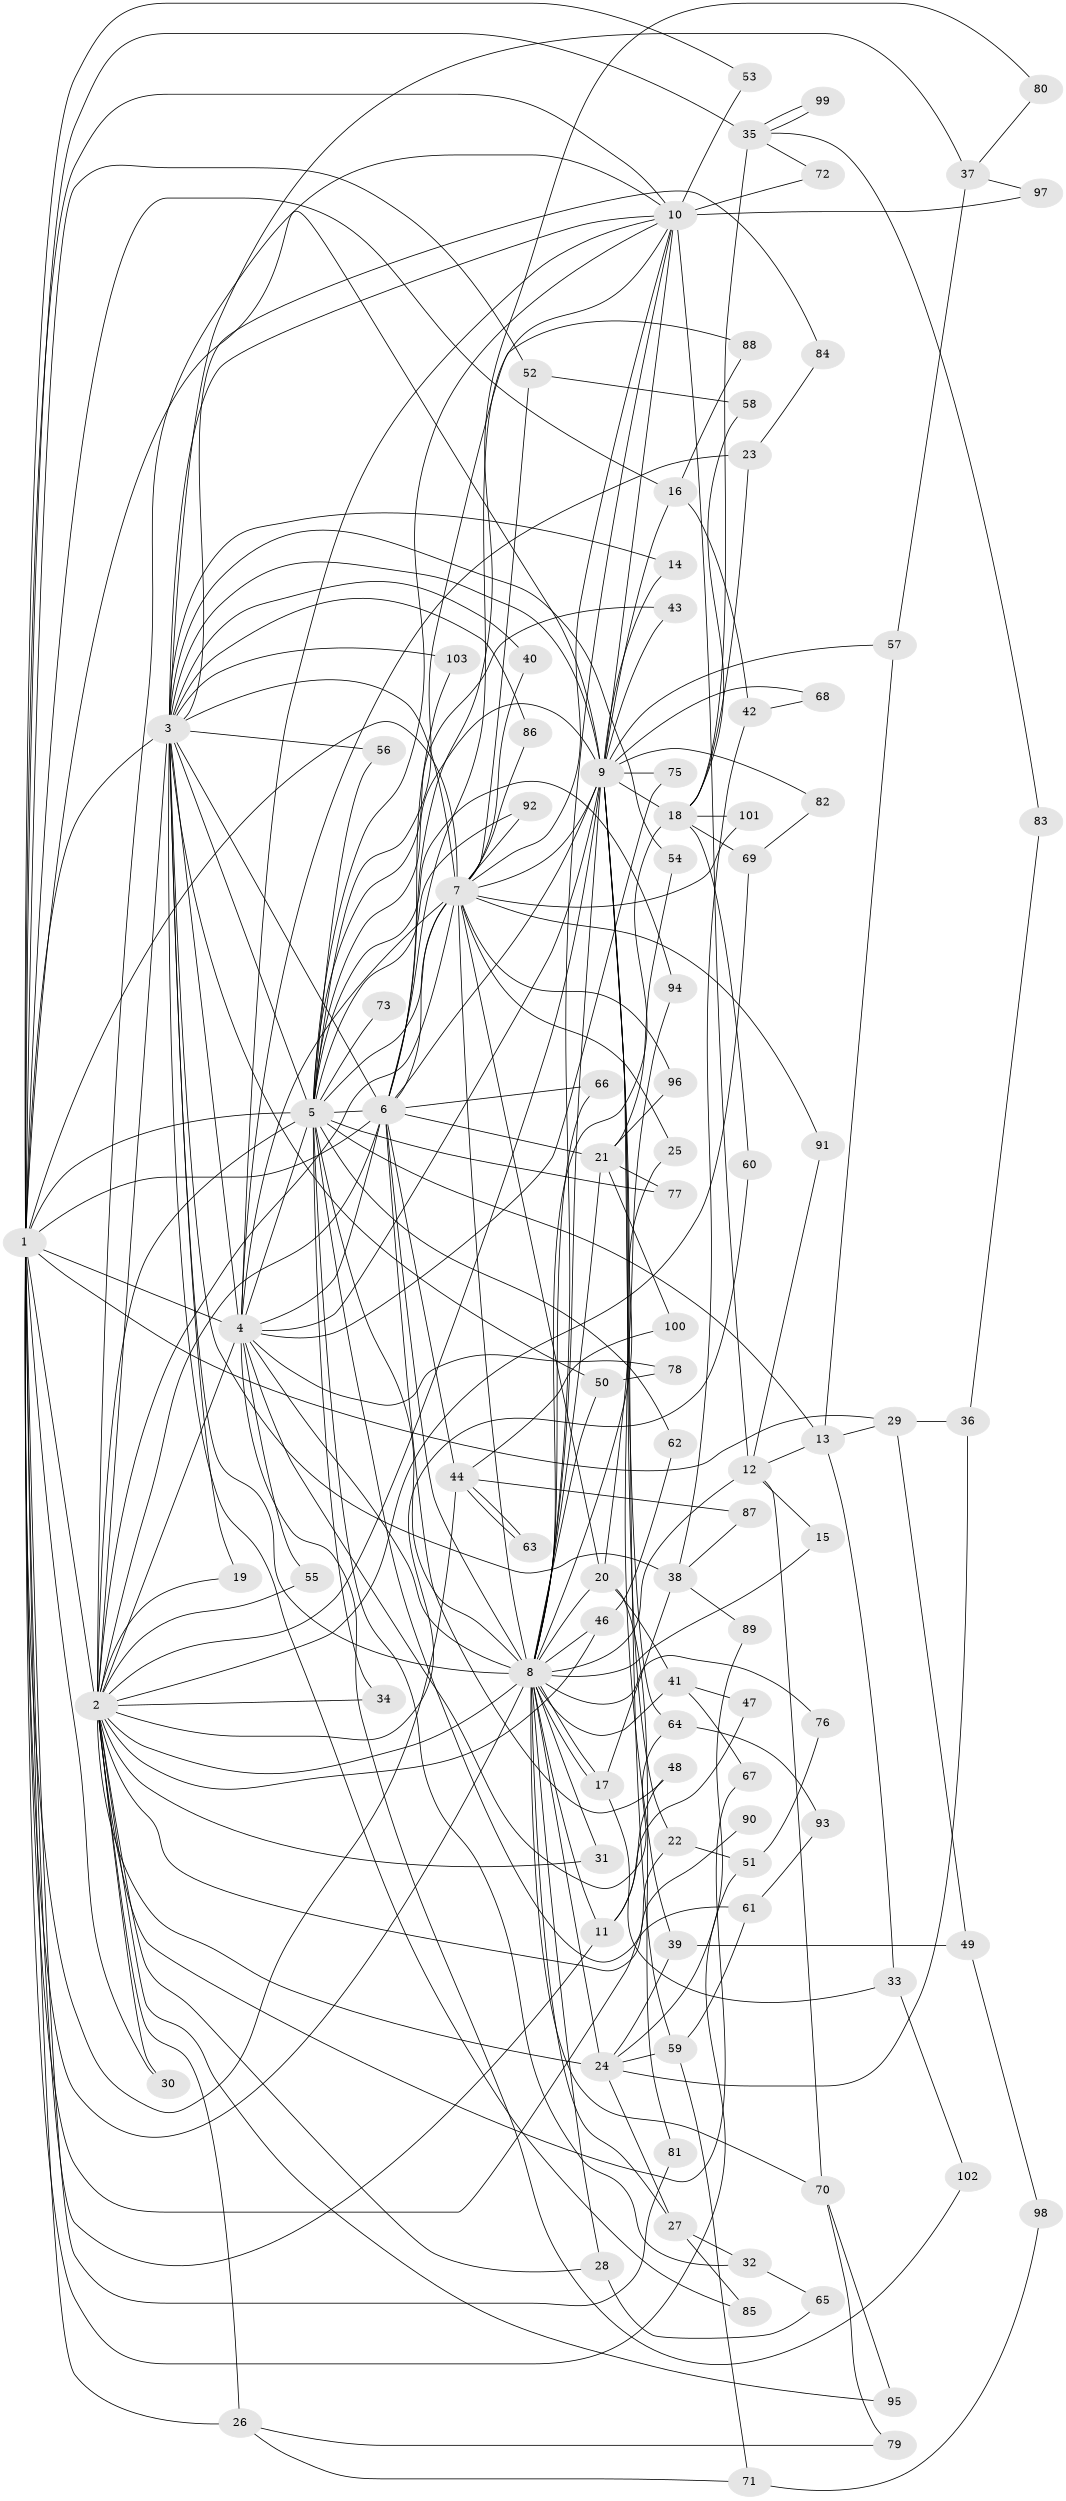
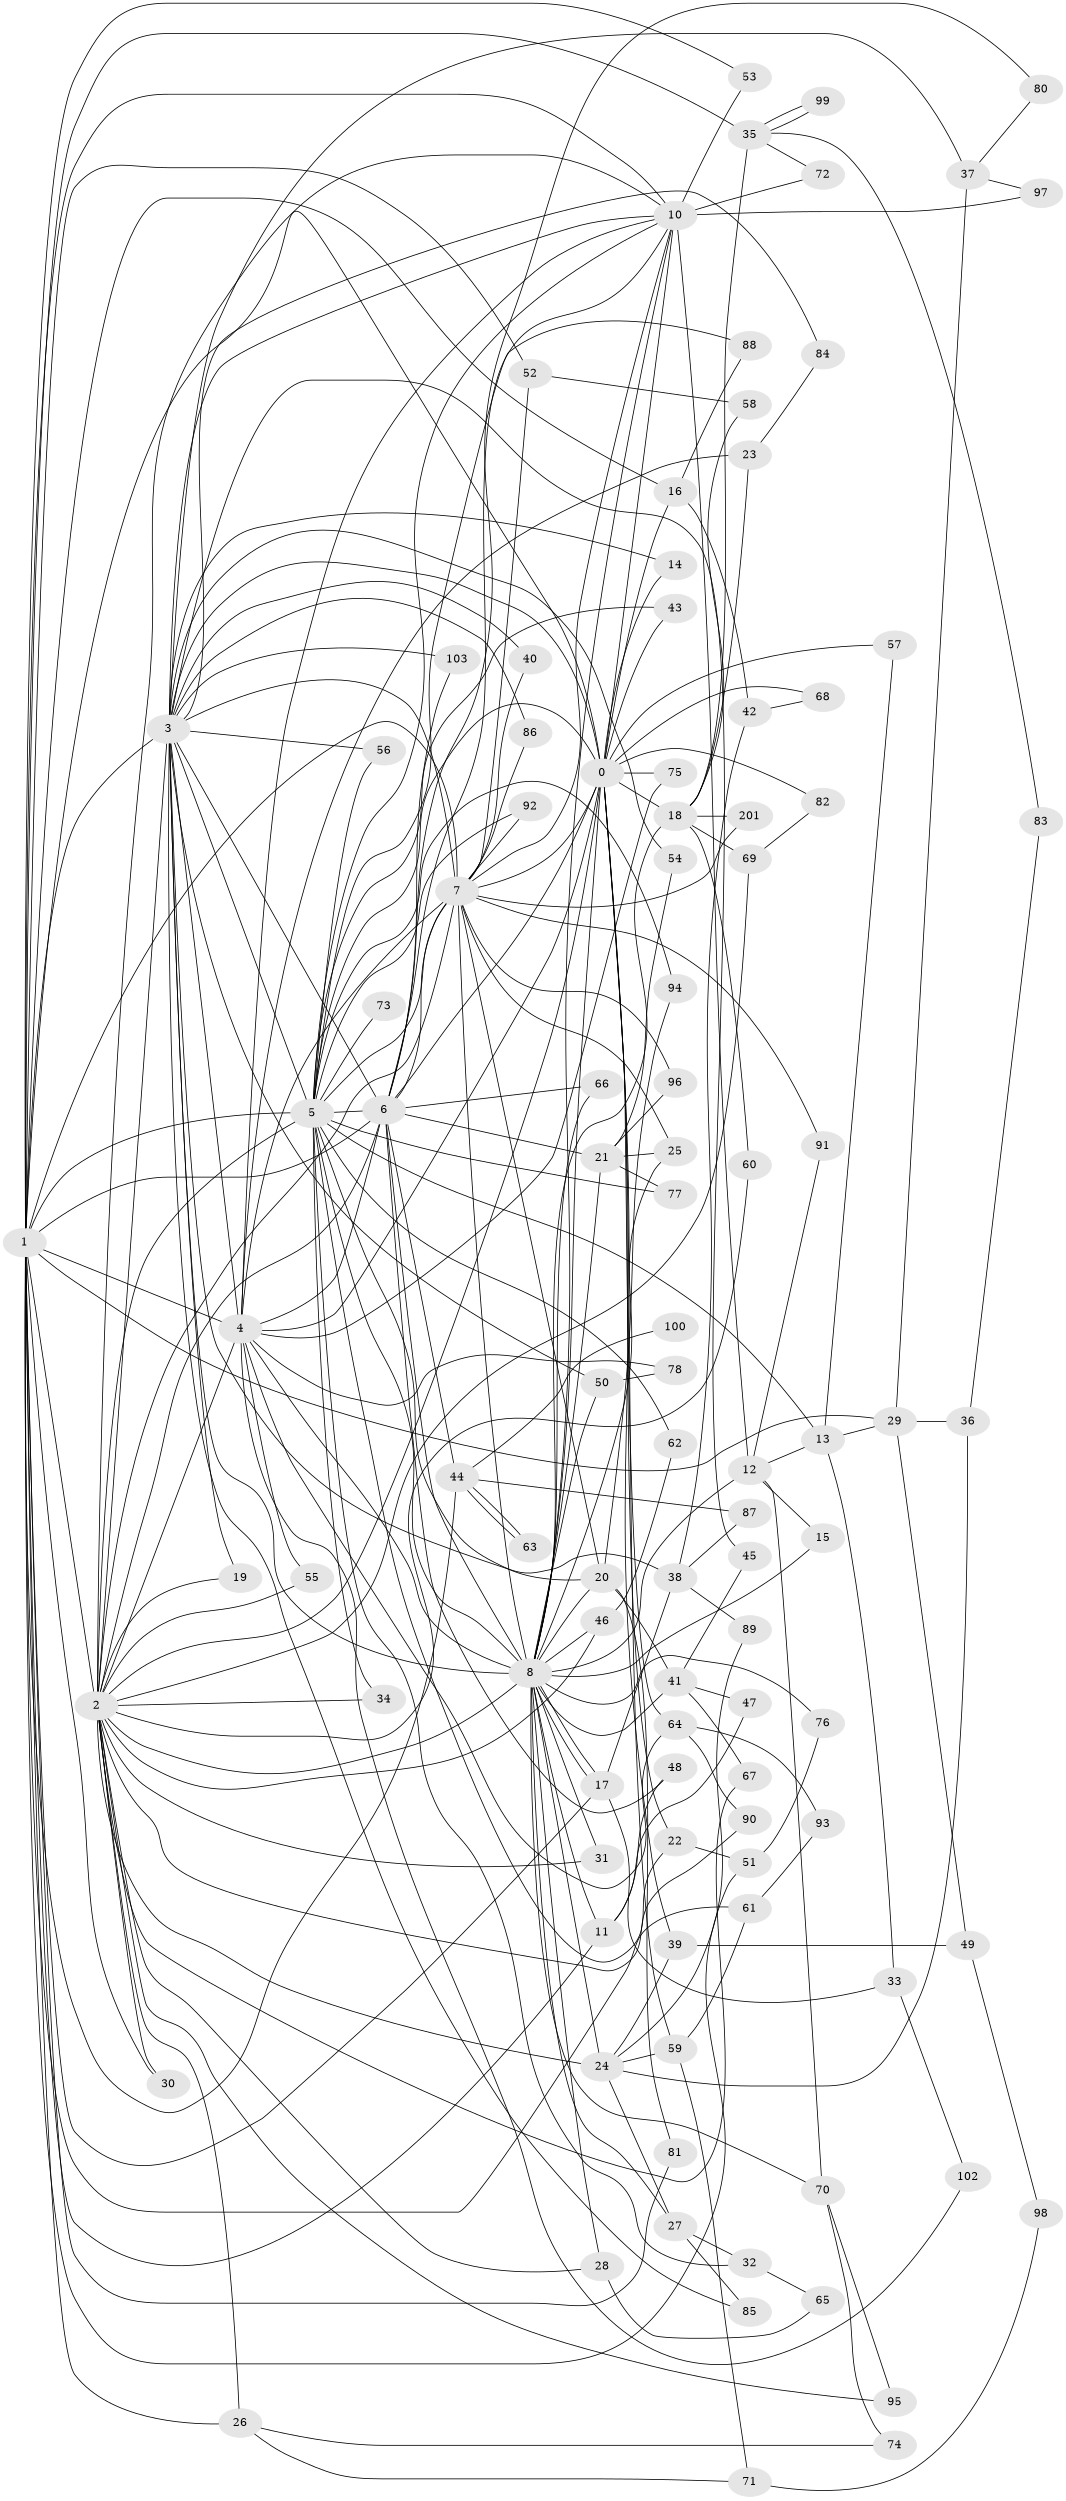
edge "37" -- "57": now "37" -- "29"
node "9": label "9" -> "0"
node "101": label "101" -> "201"
edge "5" -- "4": now "5" -- "20"
edge "21" -- "100": now "21" -- "25"
node "45": added
edge "64" -- "90": added
edge "1" -- "8": now "1" -- "17"
node "79": label "79" -> "74"
